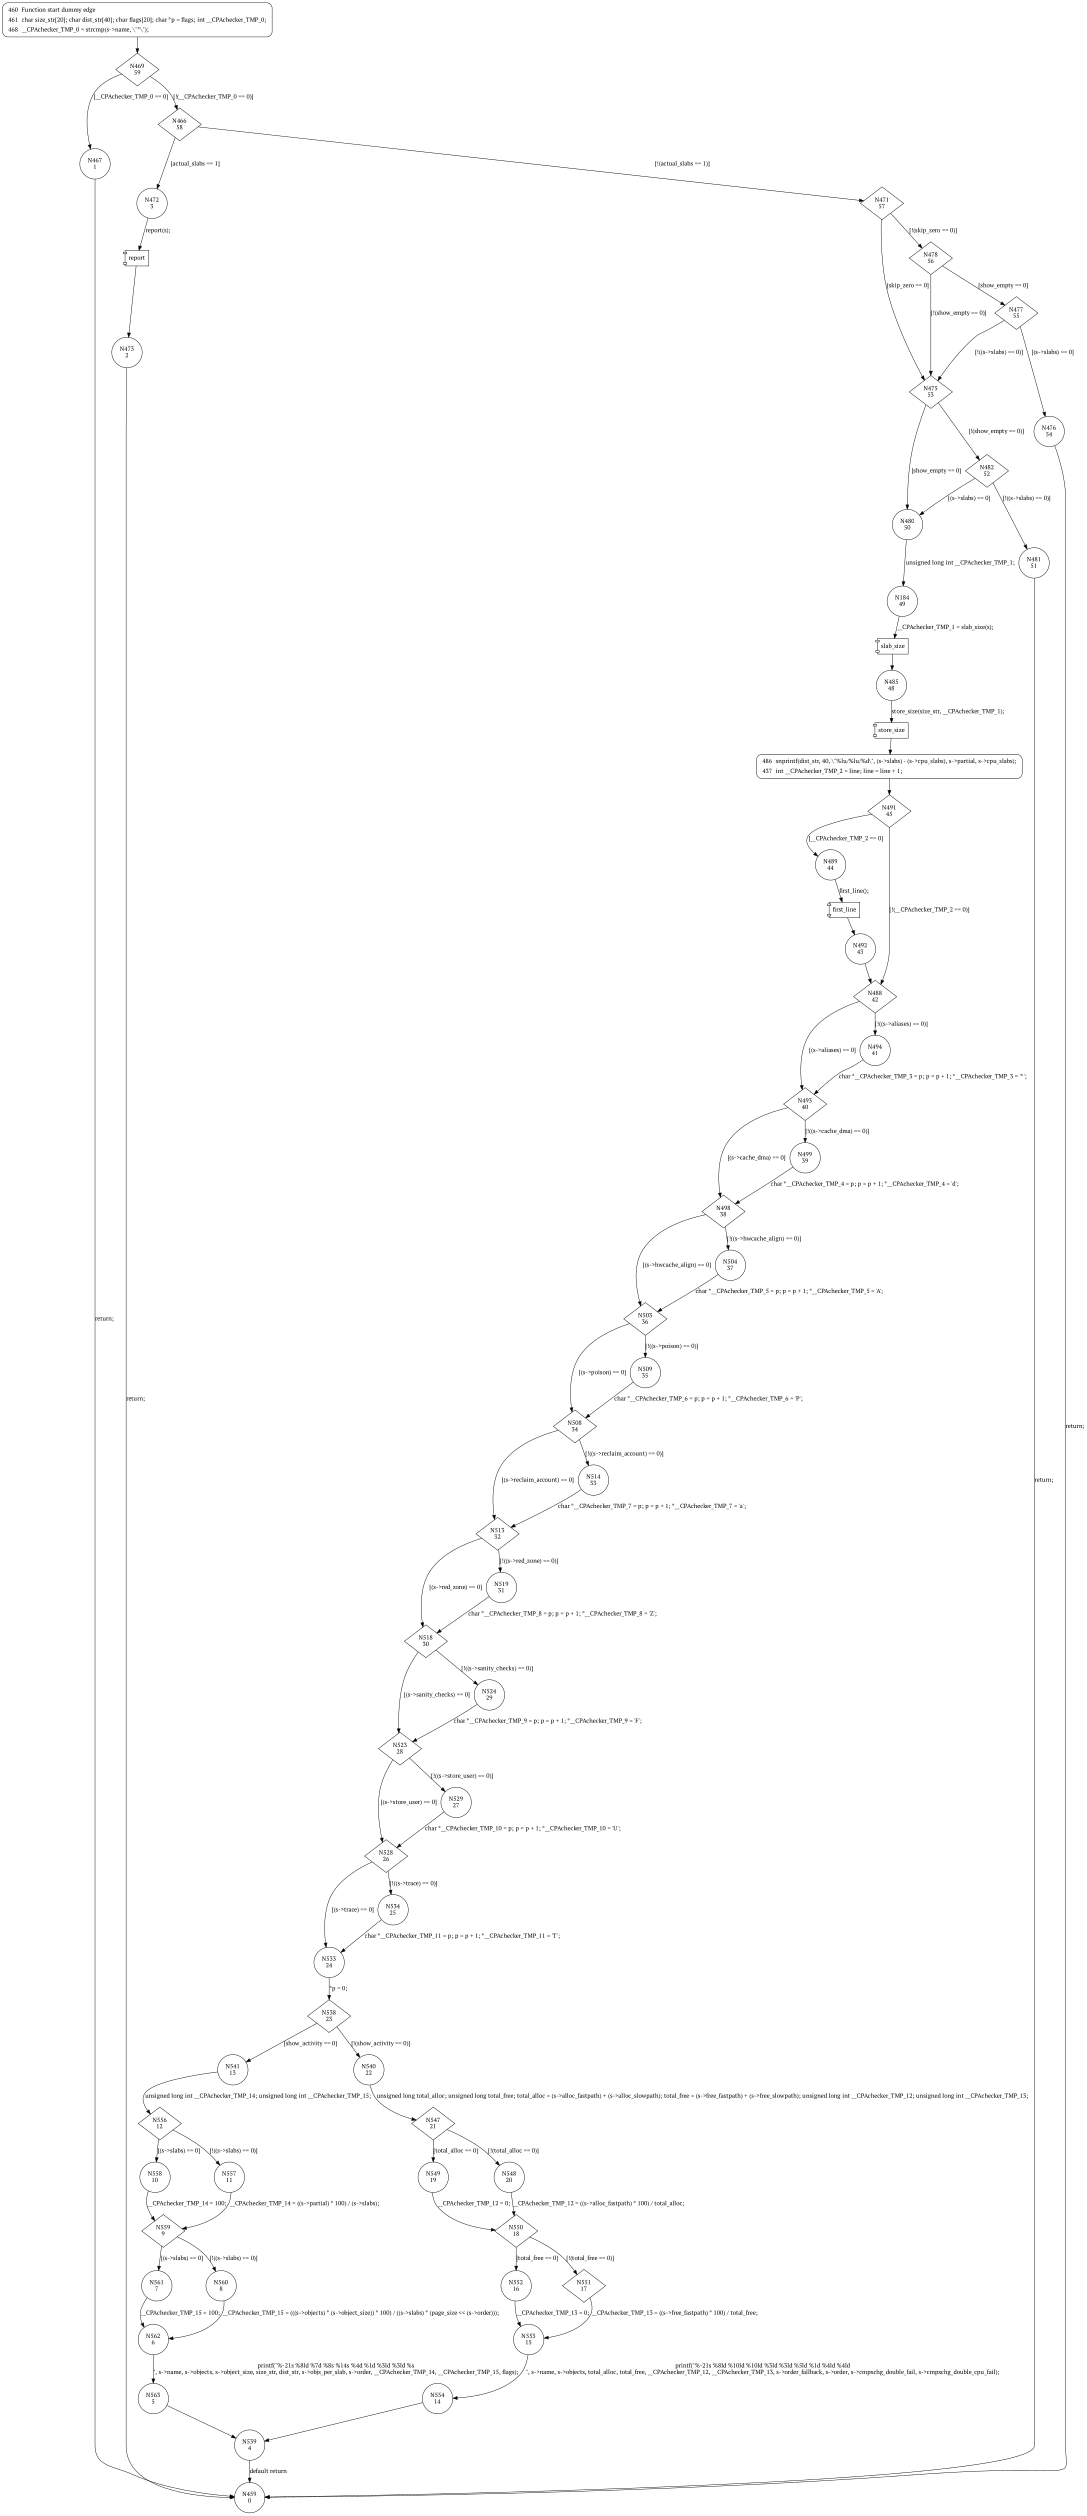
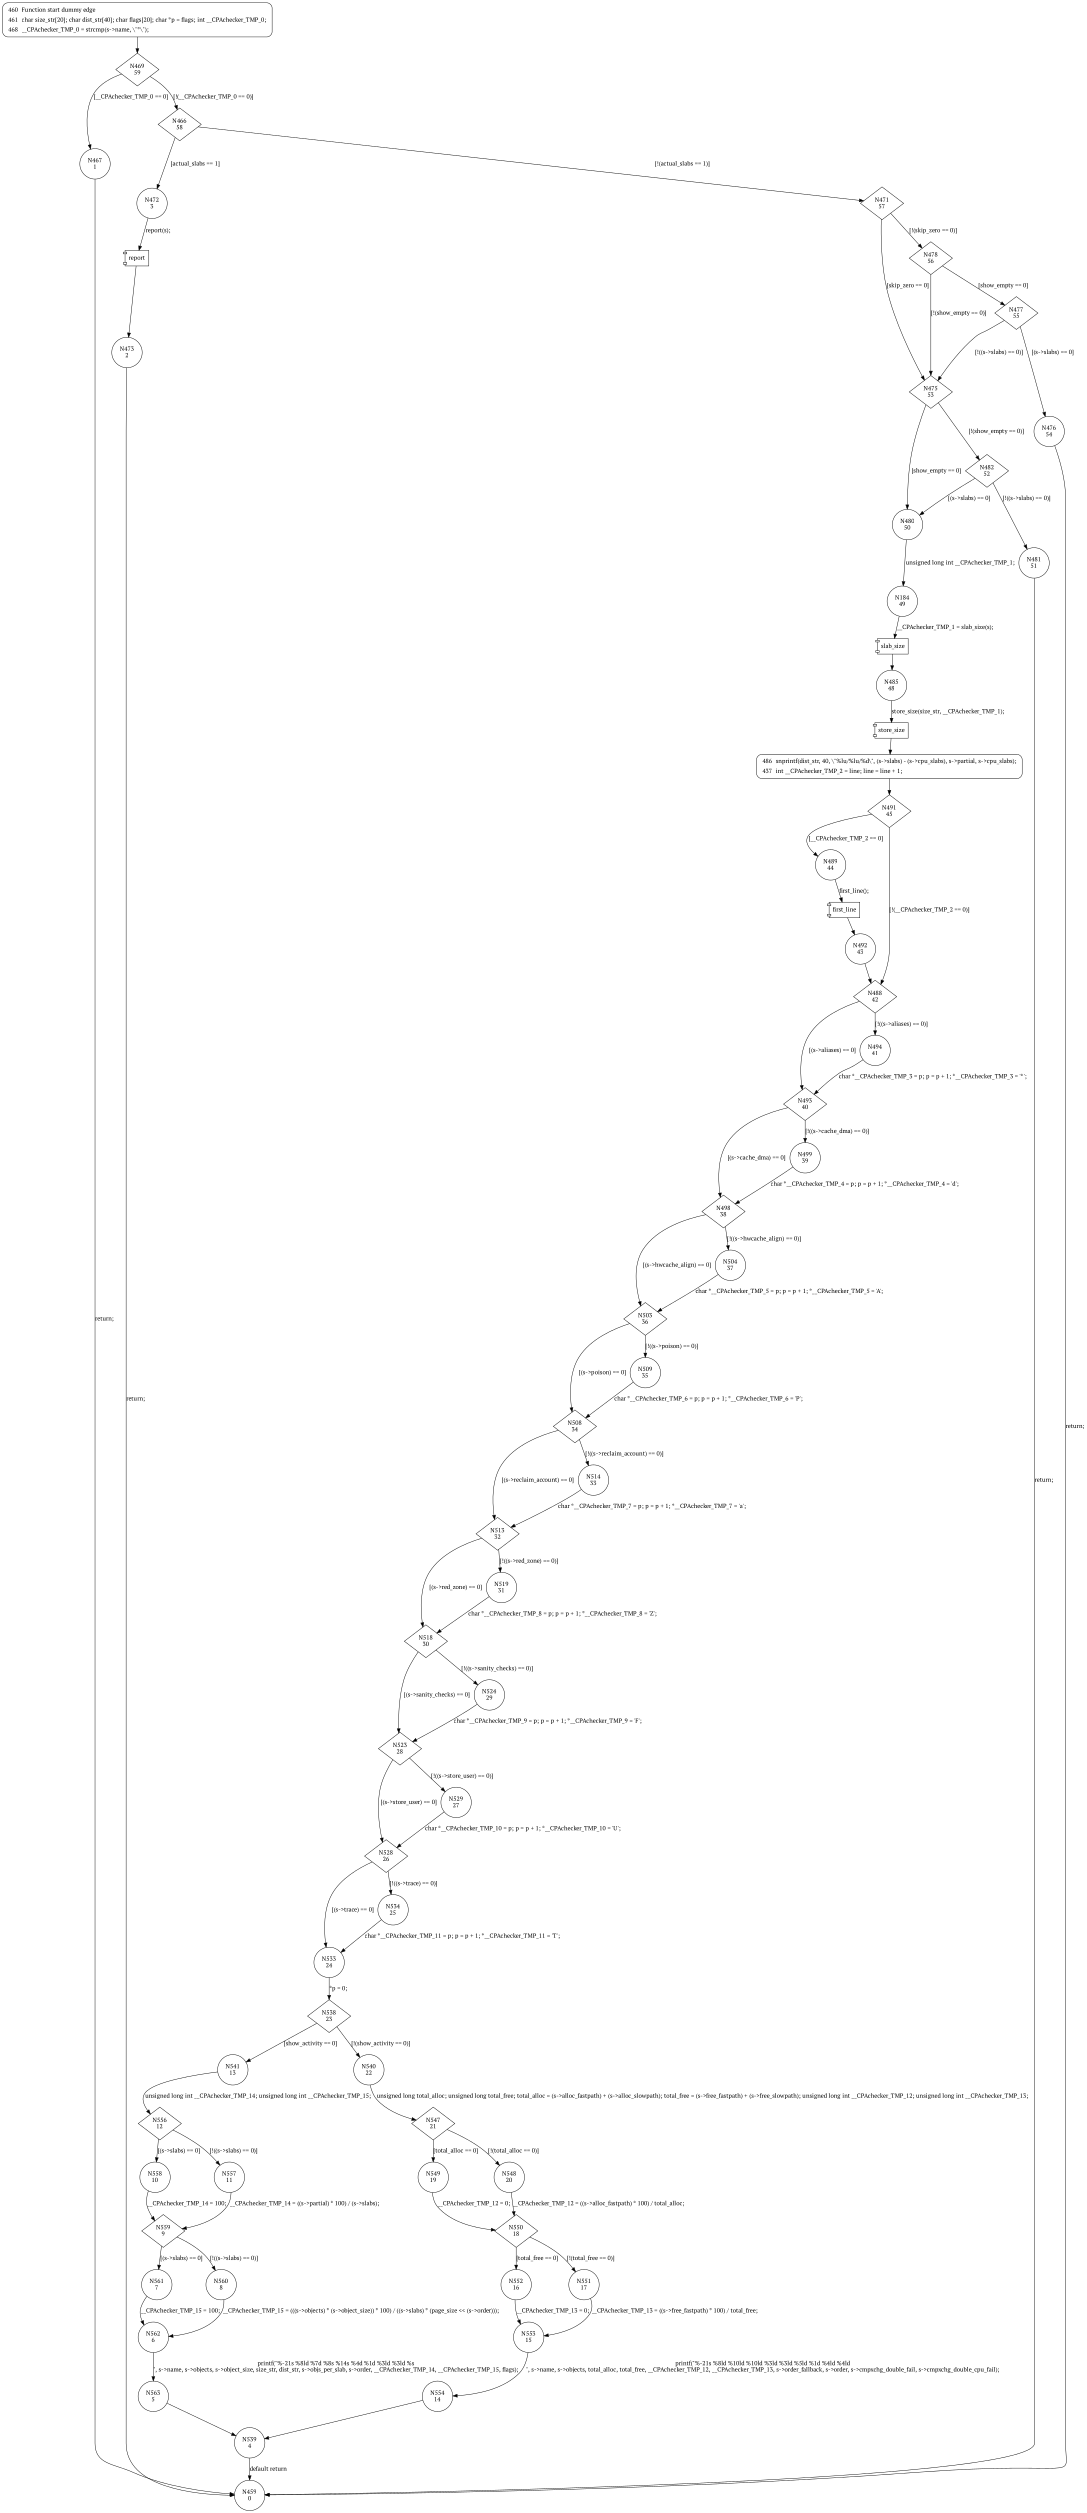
node "N551 17": shape diamond -> circle
